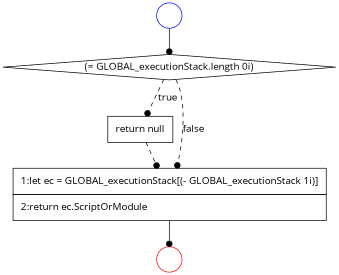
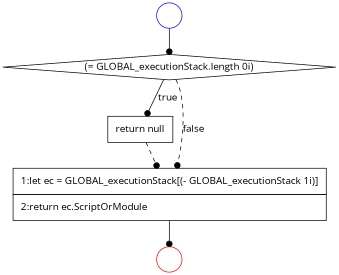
edge "(= GLOBAL_executionStack.length 0i)" -> "return null": style dashed -> solid
